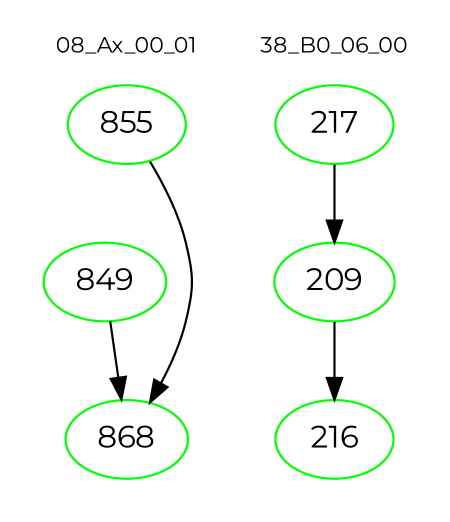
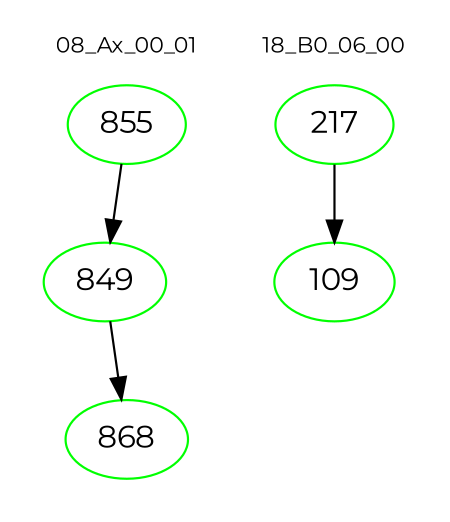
cluster "38_B0_06_00": label "38_B0_06_00" -> "18_B0_06_00"
edge "855" -> "868": now "855" -> "849"
node "209": label "209" -> "109"
node "216": removed
